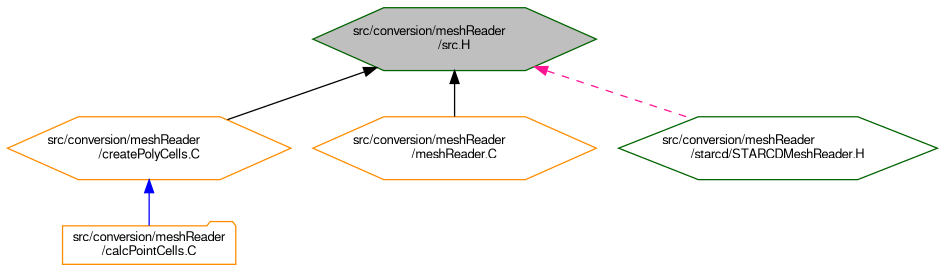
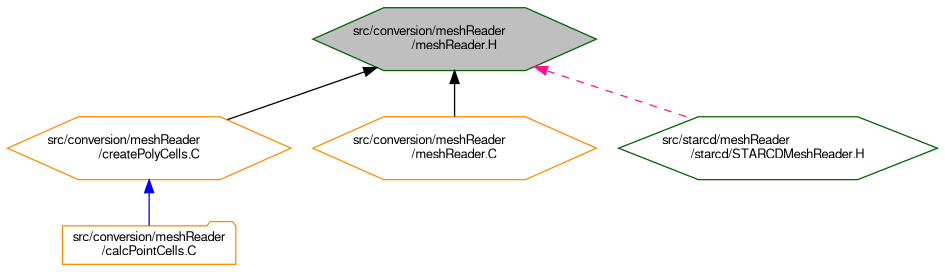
node "src/conversion/meshReader /src.H": label "src/conversion/meshReader /src.H" -> "src/conversion/meshReader /meshReader.H"
node "src/conversion/meshReader /starcd/STARCDMeshReader.H": label "src/conversion/meshReader /starcd/STARCDMeshReader.H" -> "src/starcd/meshReader /starcd/STARCDMeshReader.H"
